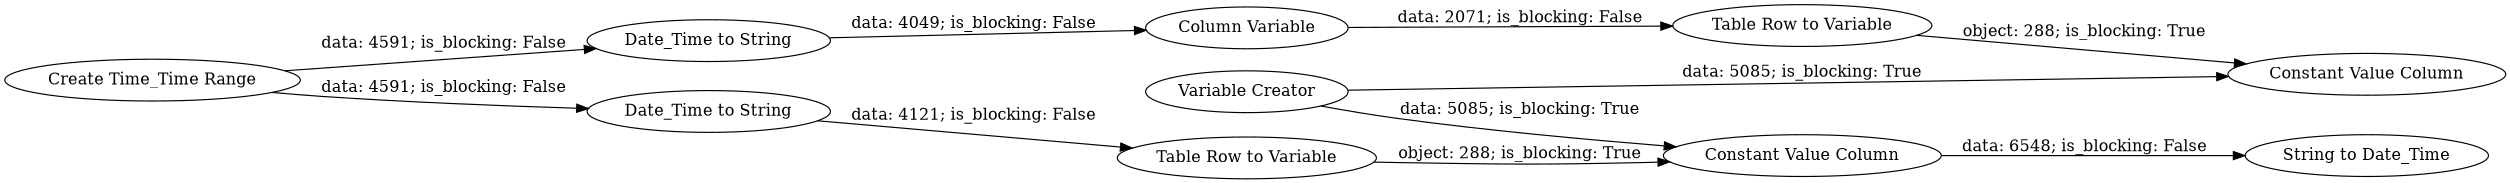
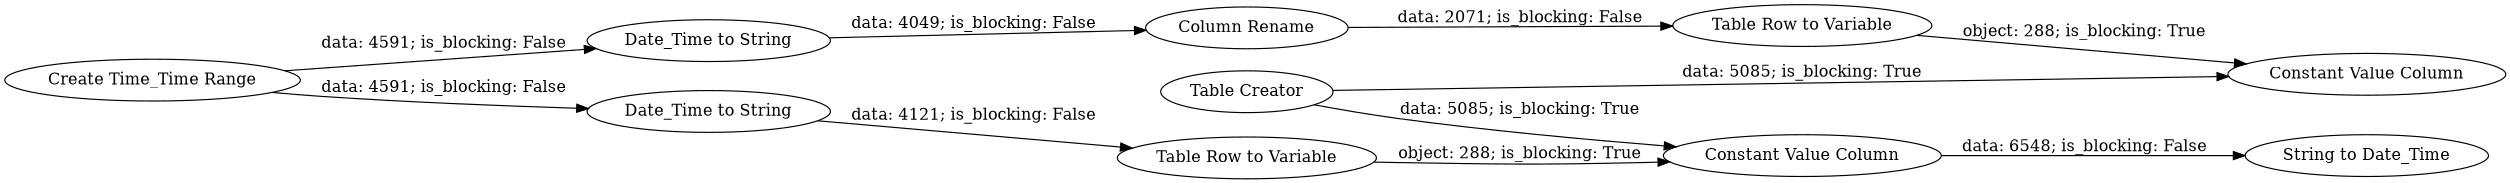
node "Column Variable": label "Column Variable" -> "Column Rename"
node "Variable Creator": label "Variable Creator" -> "Table Creator"
